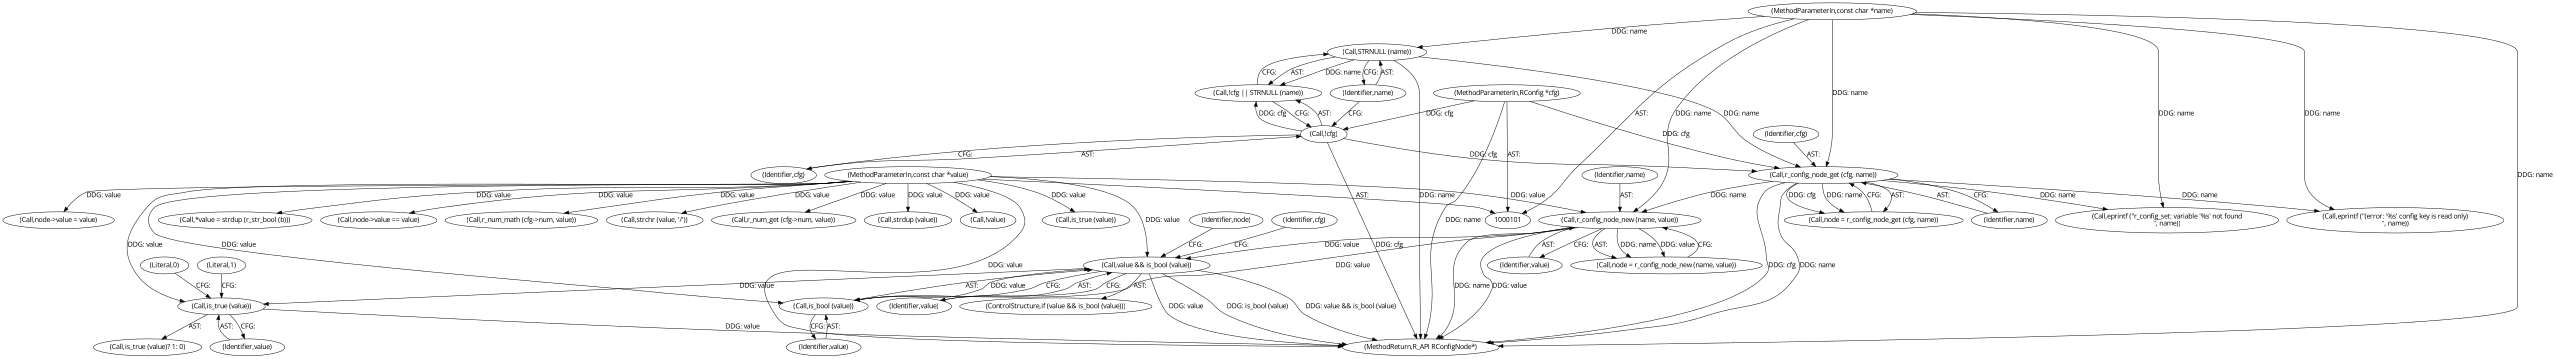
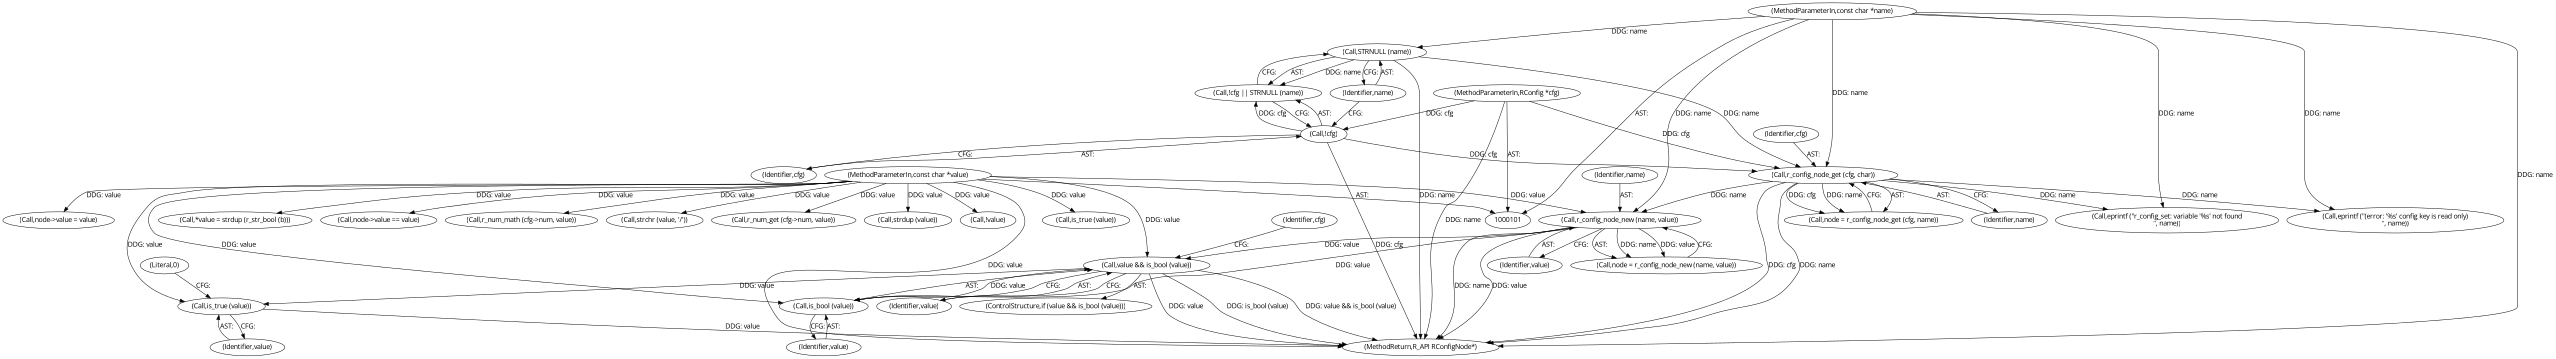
node "(Call,r_config_node_get (cfg, name))": label "(Call,r_config_node_get (cfg, name))" -> "(Call,r_config_node_get (cfg, char))"
node "(Identifier,node)": removed
node "(Literal,1)": removed
node "(Call,is_true (value)? 1: 0)": removed
